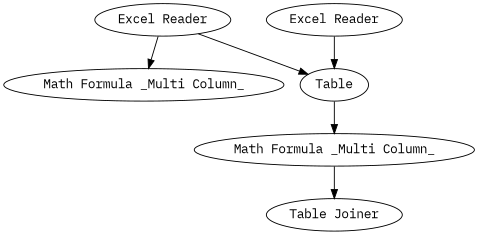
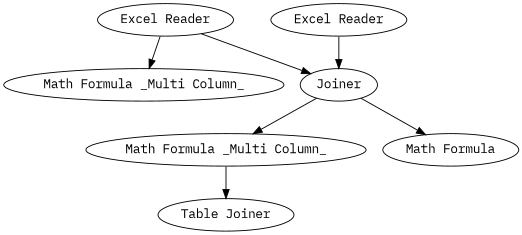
node "Table": label "Table" -> "Joiner"
node "Math Formula": added
